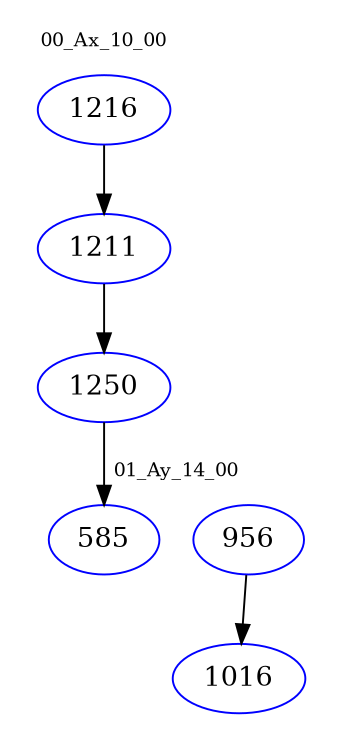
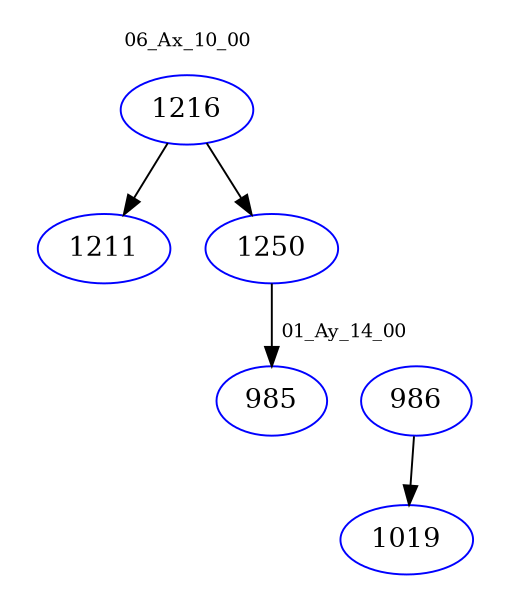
cluster "00_Ax_10_00": label "00_Ax_10_00" -> "06_Ax_10_00"
edge "1211" -> "1250": now "1216" -> "1250"
node "585": label "585" -> "985"
node "956": label "956" -> "986"
node "1016": label "1016" -> "1019"
